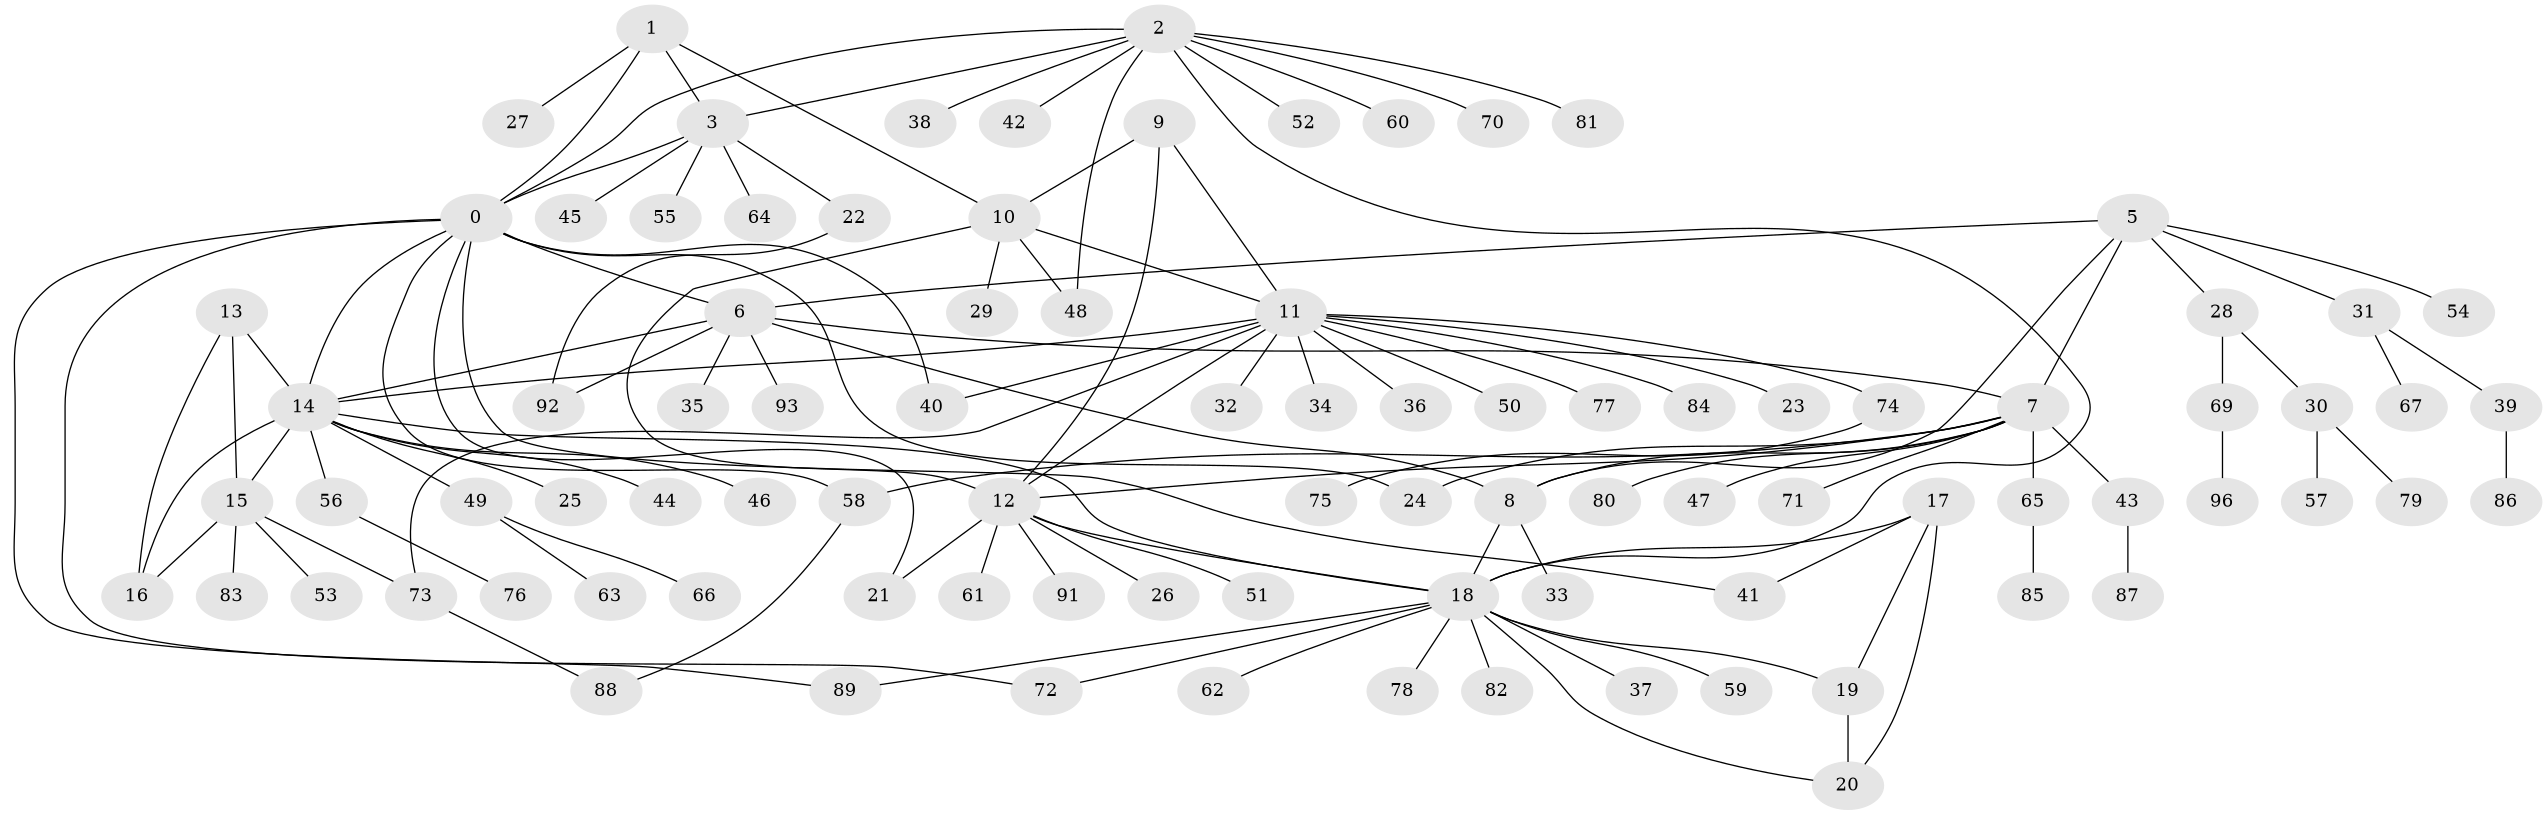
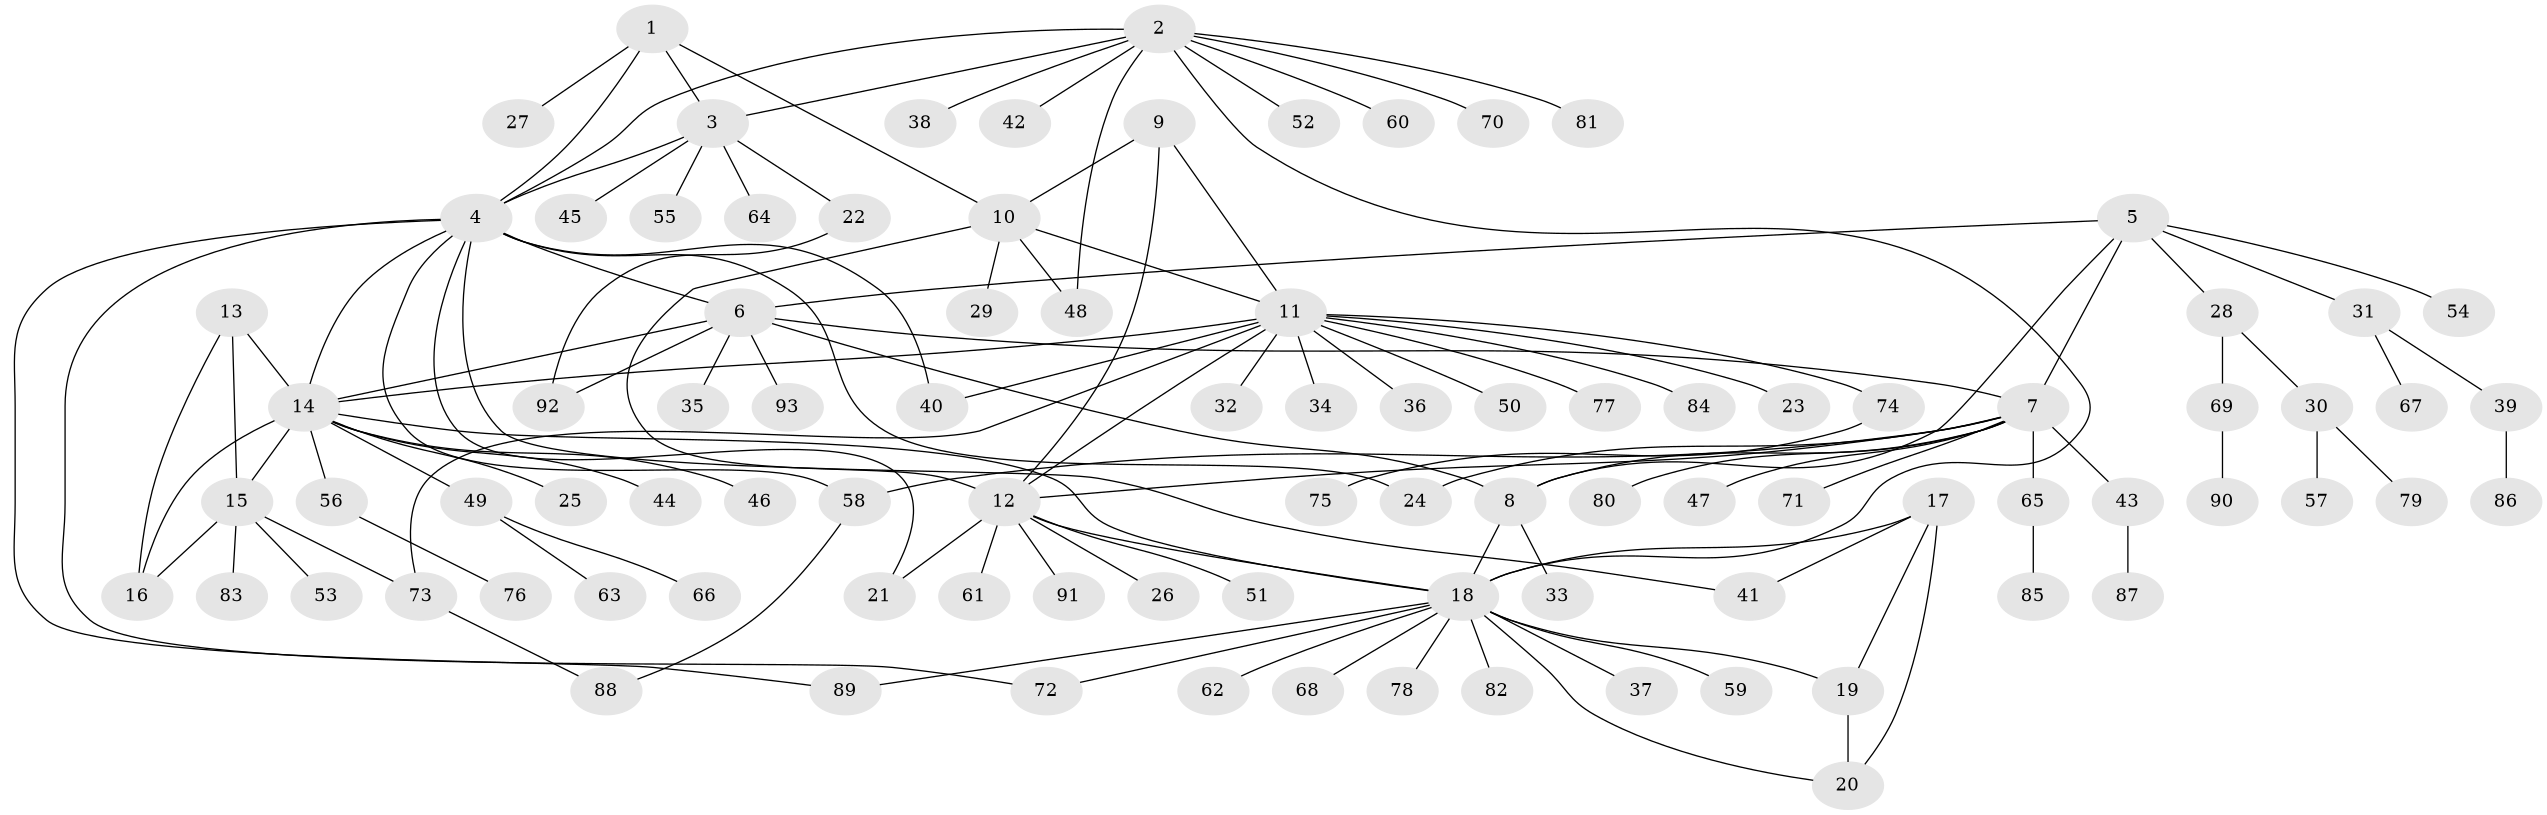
node "0": label "0" -> "4"
node "96": label "96" -> "90"
node "68": added
